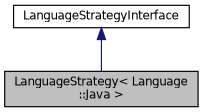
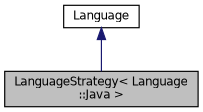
node "LanguageStrategyInterface": label "LanguageStrategyInterface" -> "Language"
